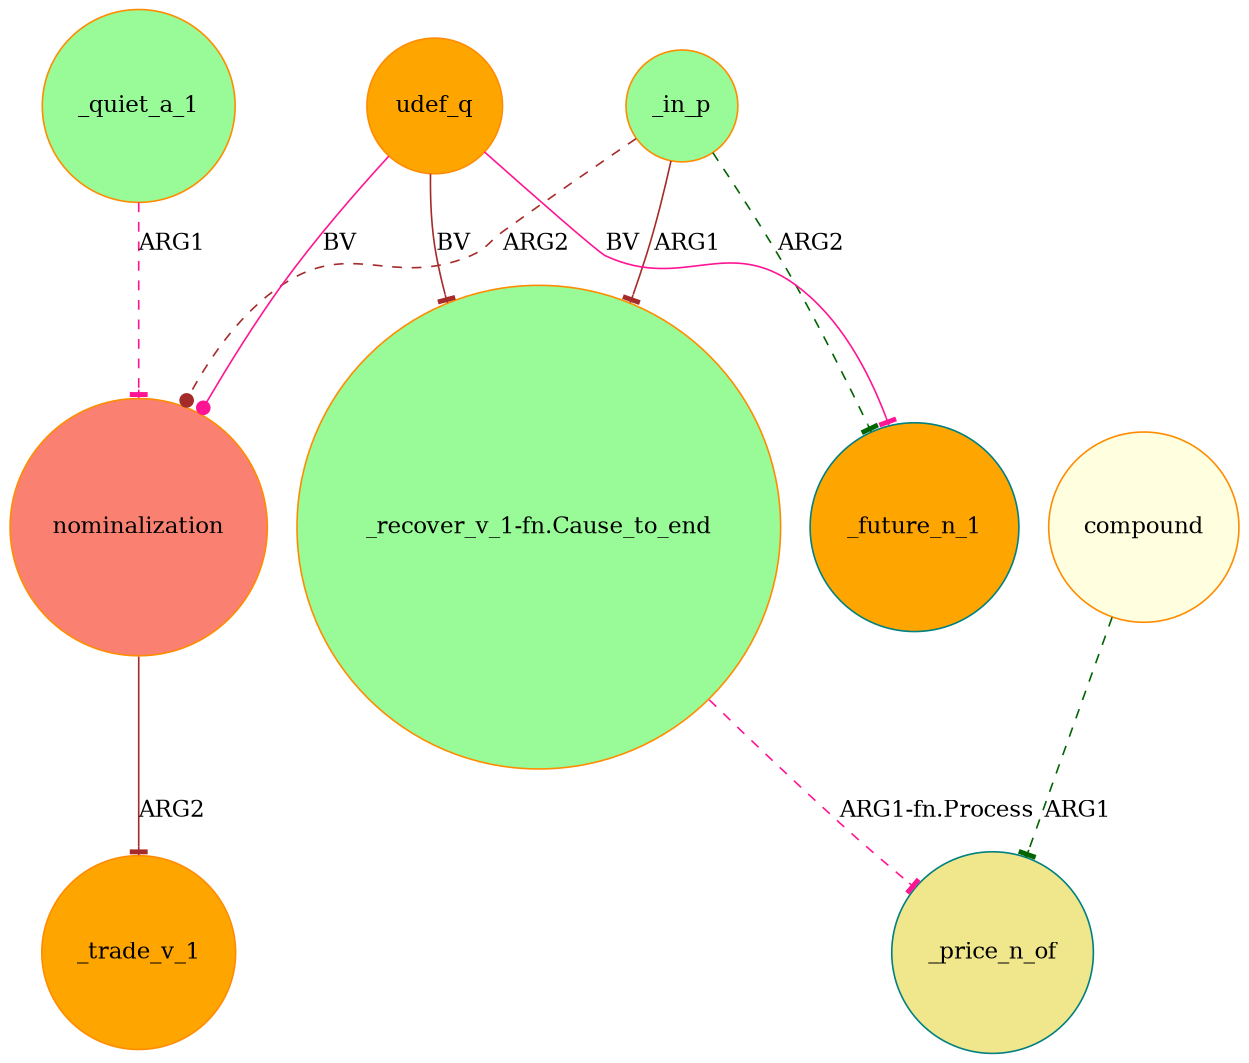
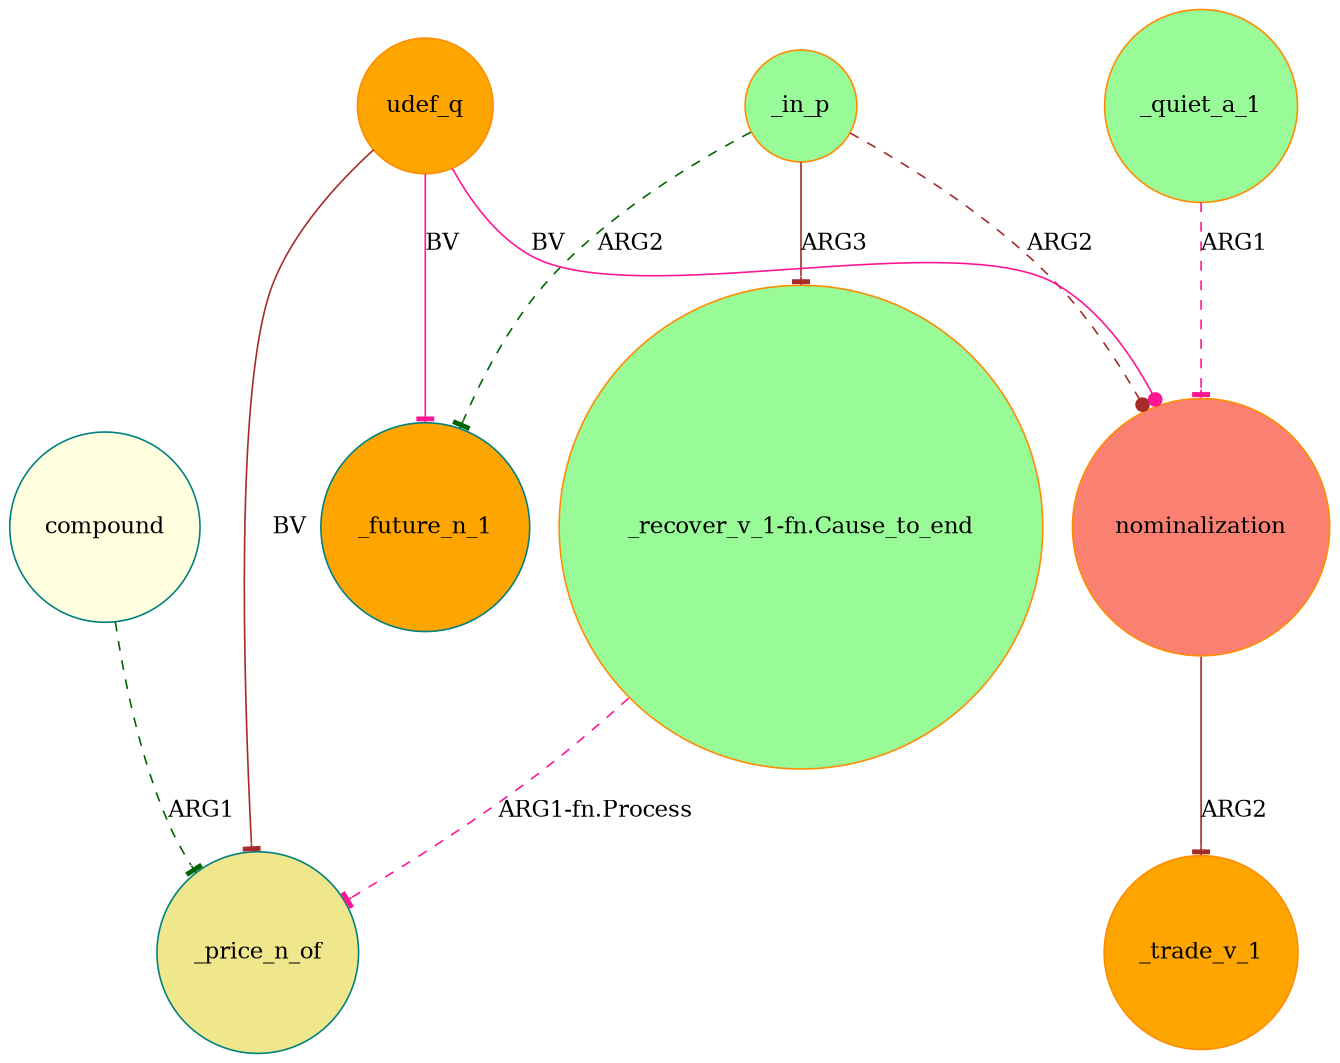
edge "udef_q" -> "_recover_v_1-fn.Cause_to_end": now "udef_q" -> "_price_n_of"
edge "_in_p" -> "_recover_v_1-fn.Cause_to_end": label "ARG1" -> "ARG3"
node "compound": color darkorange -> teal
